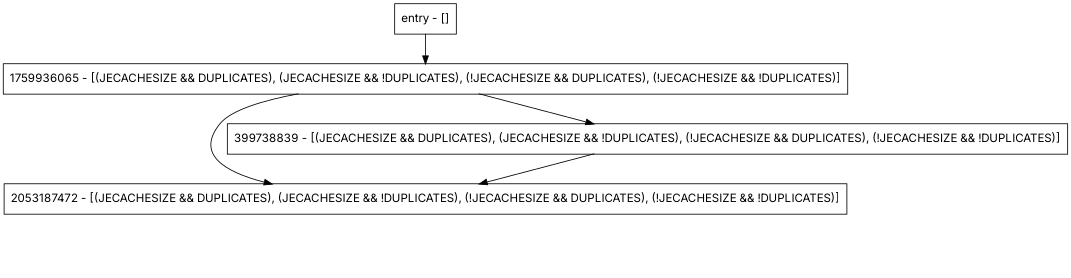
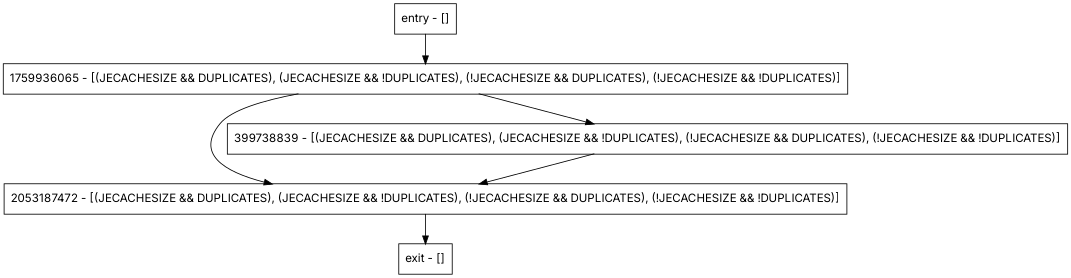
node "exit - []": added
